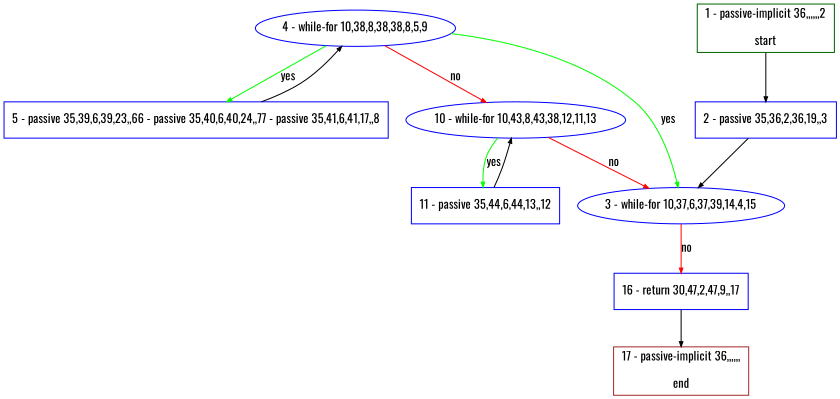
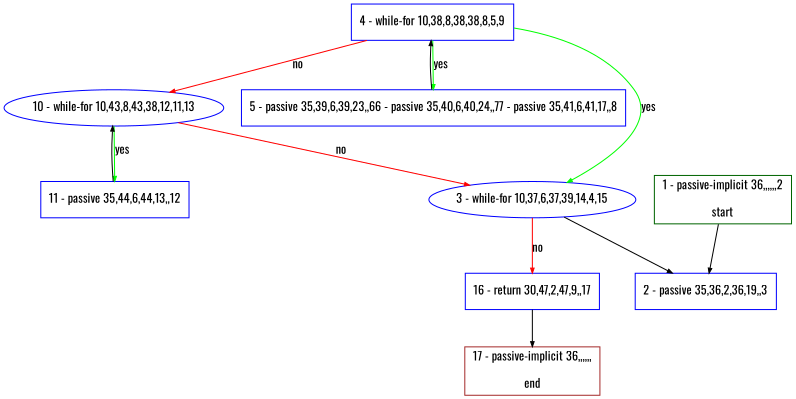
node "4 - while-for 10,38,8,38,38,8,5,9": shape ellipse -> box
edge "2 - passive 35,36,2,36,19,,3" -> "3 - while-for 10,37,6,37,39,14,4,15": reversed
